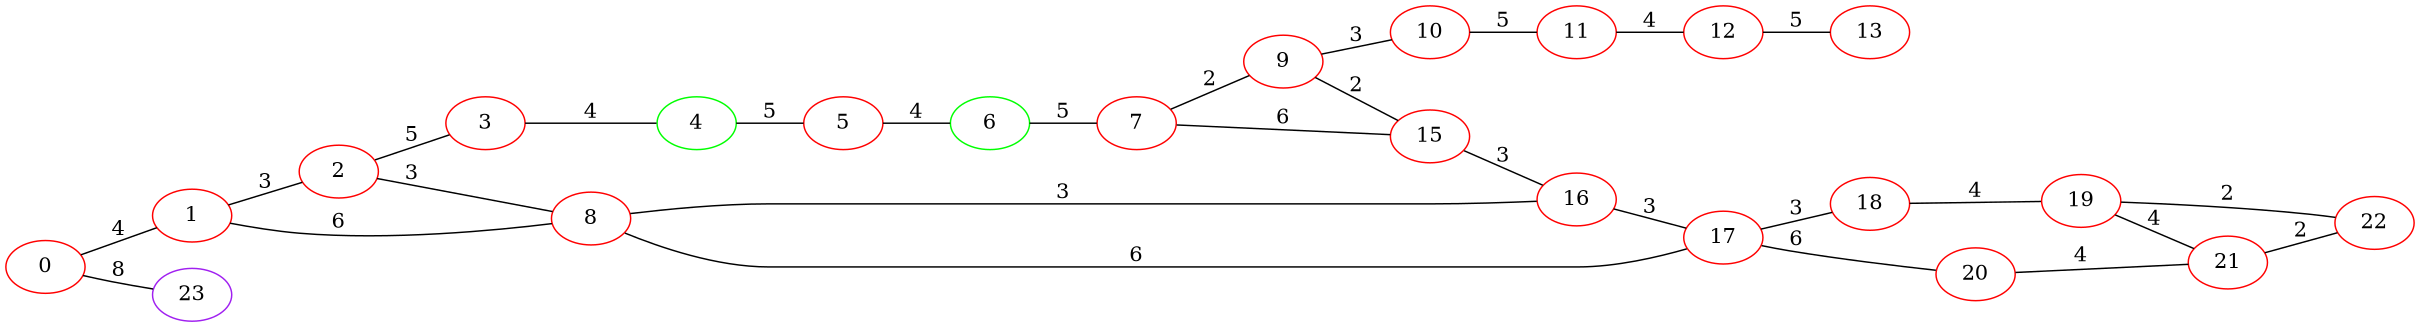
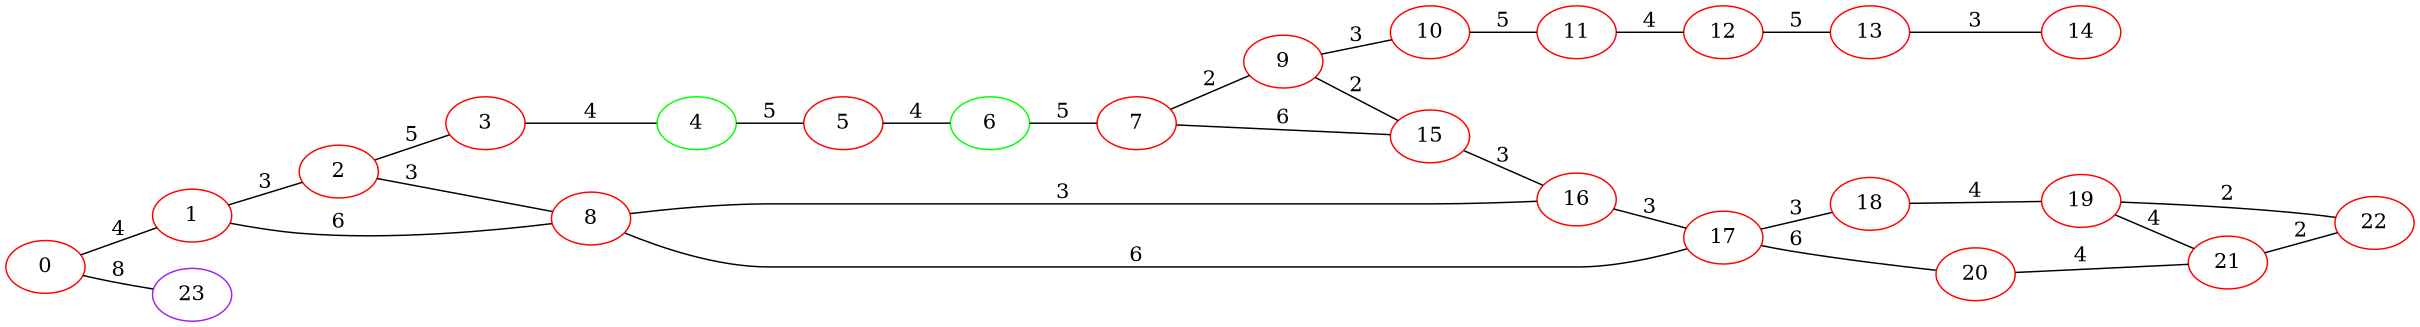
node "14": added
